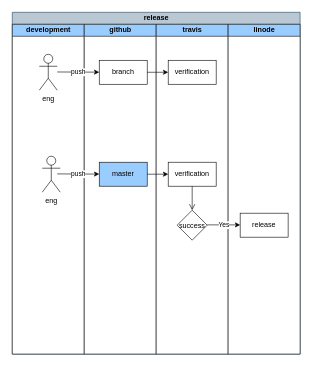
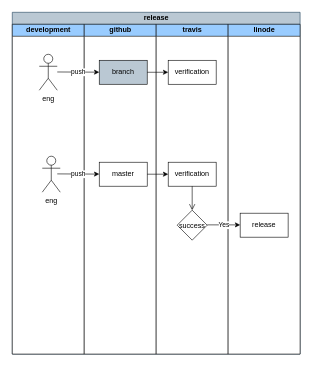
node "branch": fillcolor #ffffff -> #bac8d3
node "master": fillcolor #99ccff -> #ffffff
